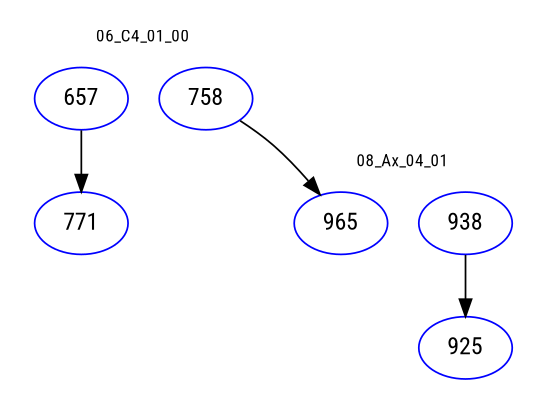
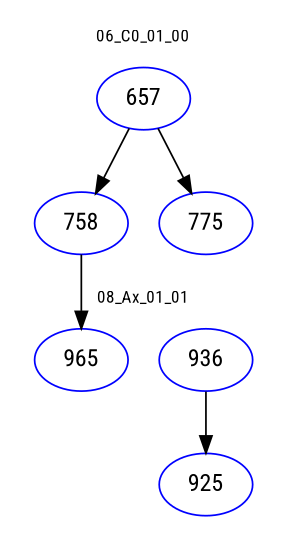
cluster "06_C4_01_00": label "06_C4_01_00" -> "06_C0_01_00"
edge "657" -> "758": added
cluster "08_Ax_04_01": label "08_Ax_04_01" -> "08_Ax_01_01"
node "771": label "771" -> "775"
node "938": label "938" -> "936"
